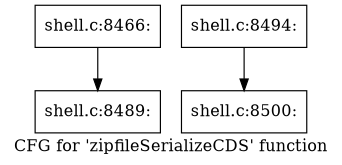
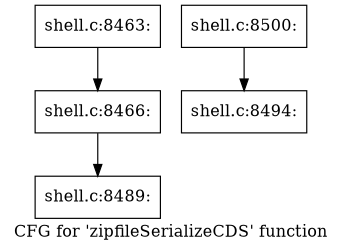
node "shell.c:8463:": added
edge "shell.c:8494:" -> "shell.c:8500:": reversed
